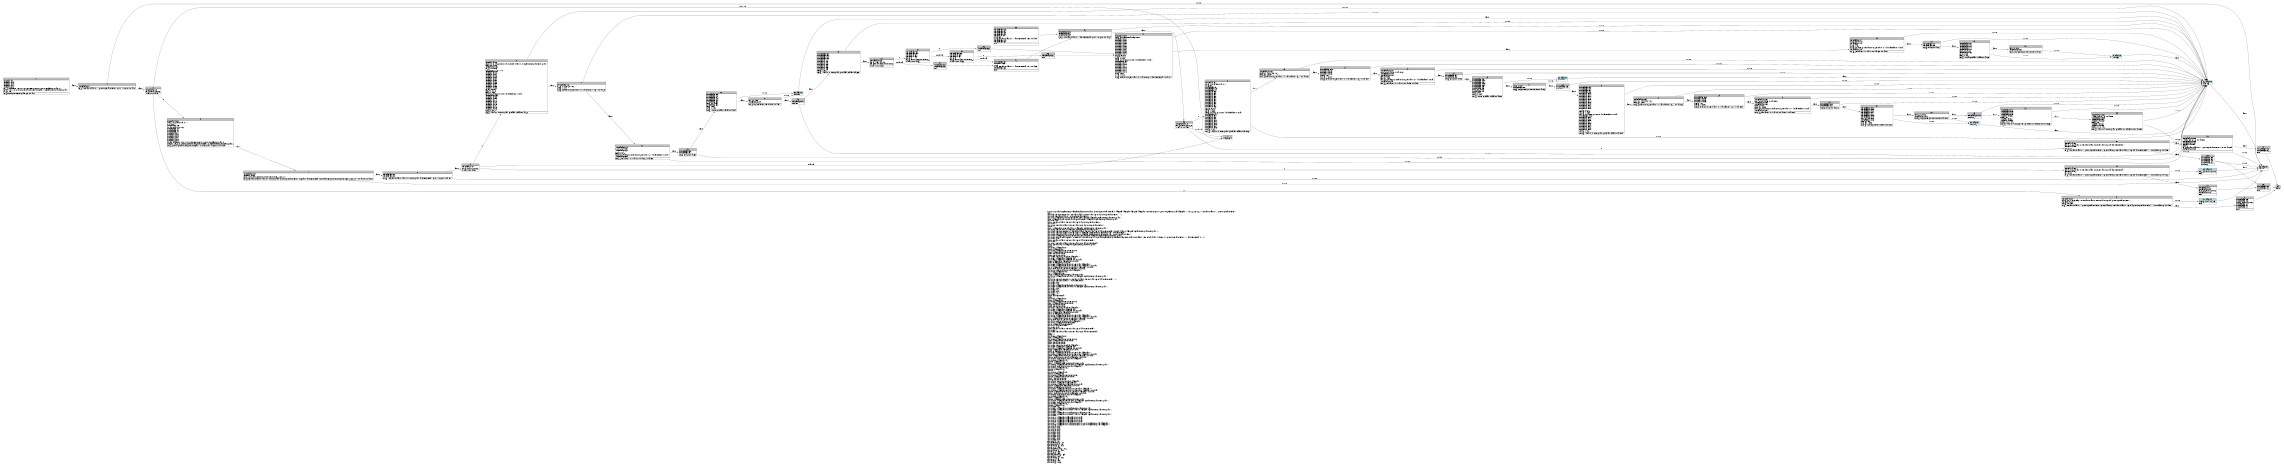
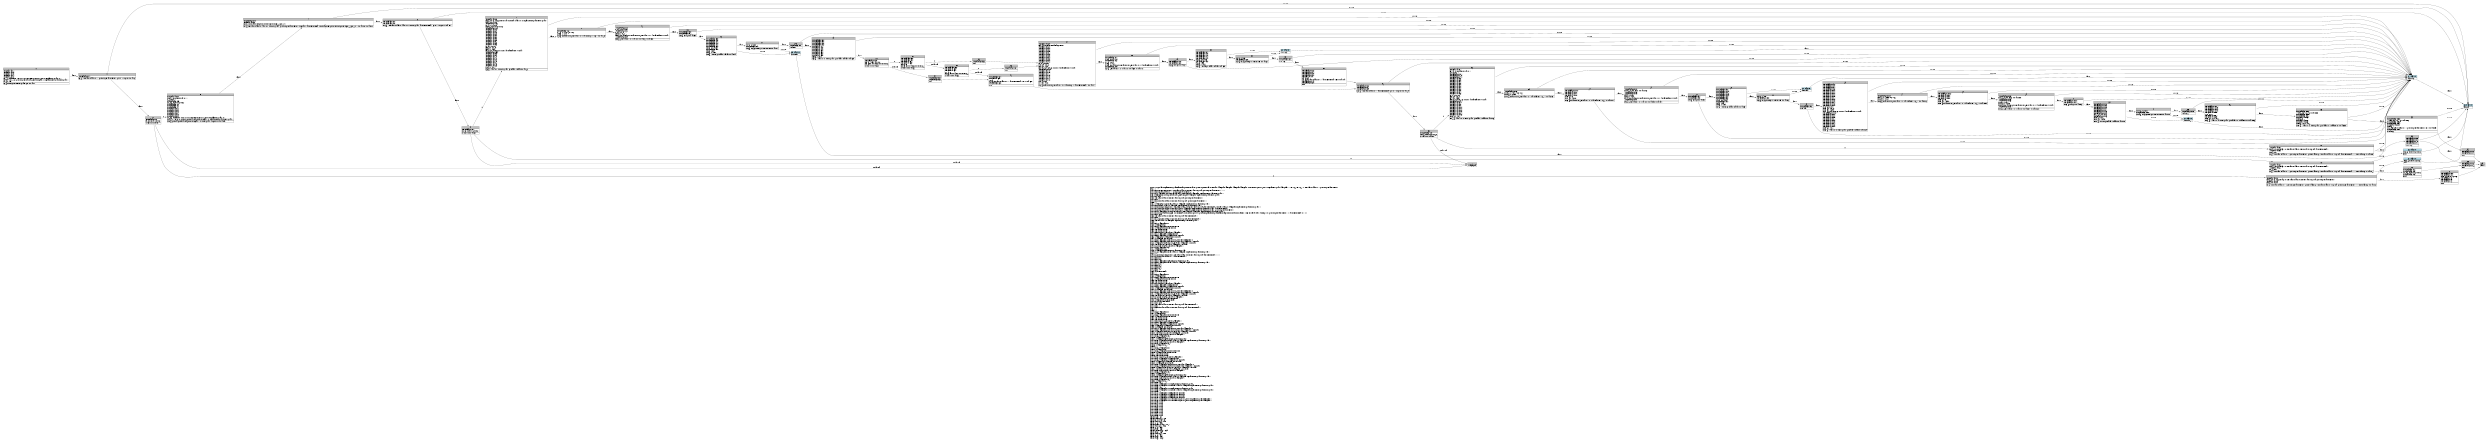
node "32": added
